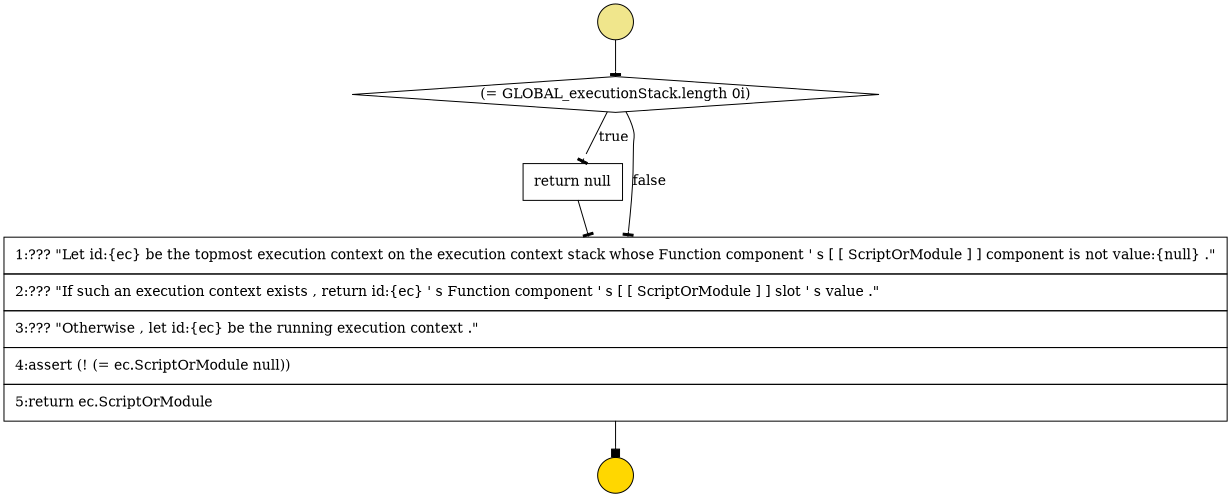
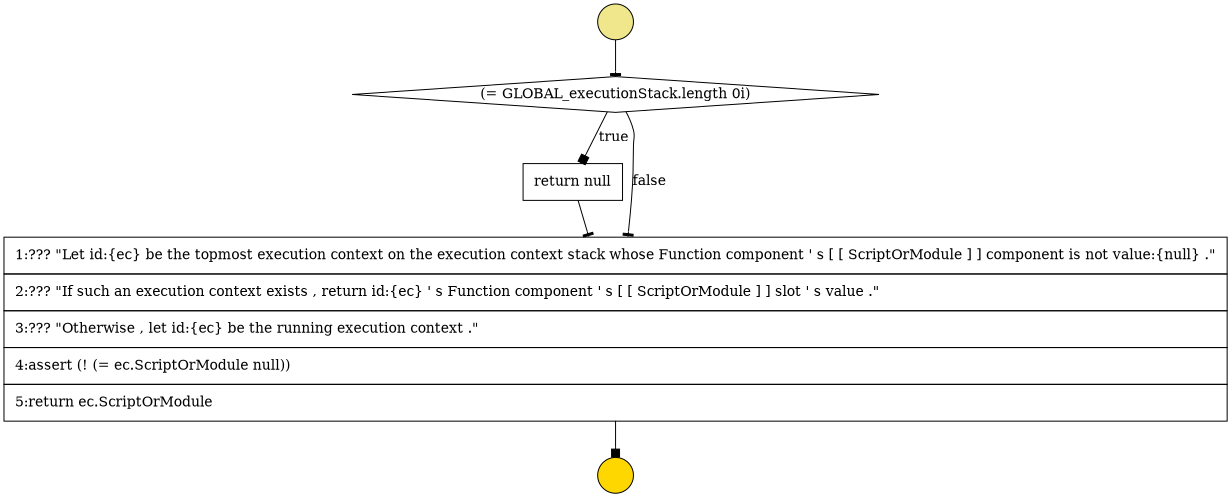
edge "(= GLOBAL_executionStack.length 0i)" -> "return null": arrowhead tee -> box
